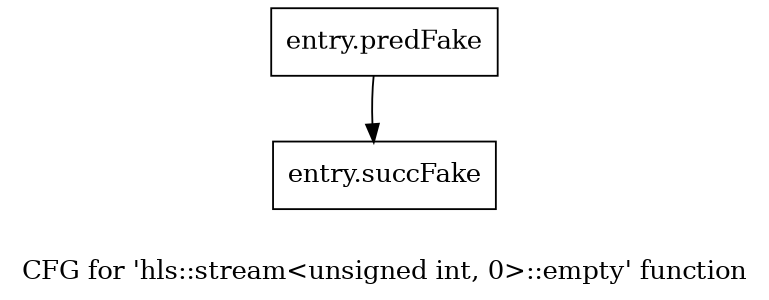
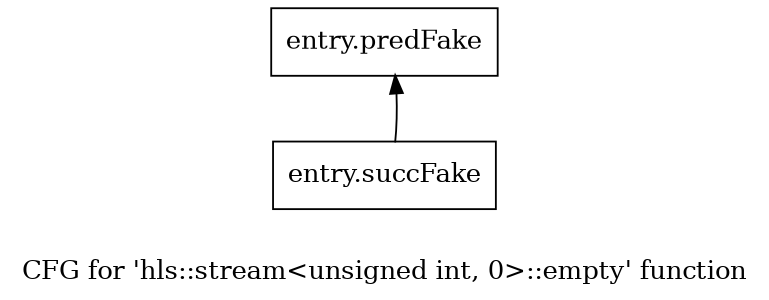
edge "entry.predFake" -> "entry.succFake": reversed
